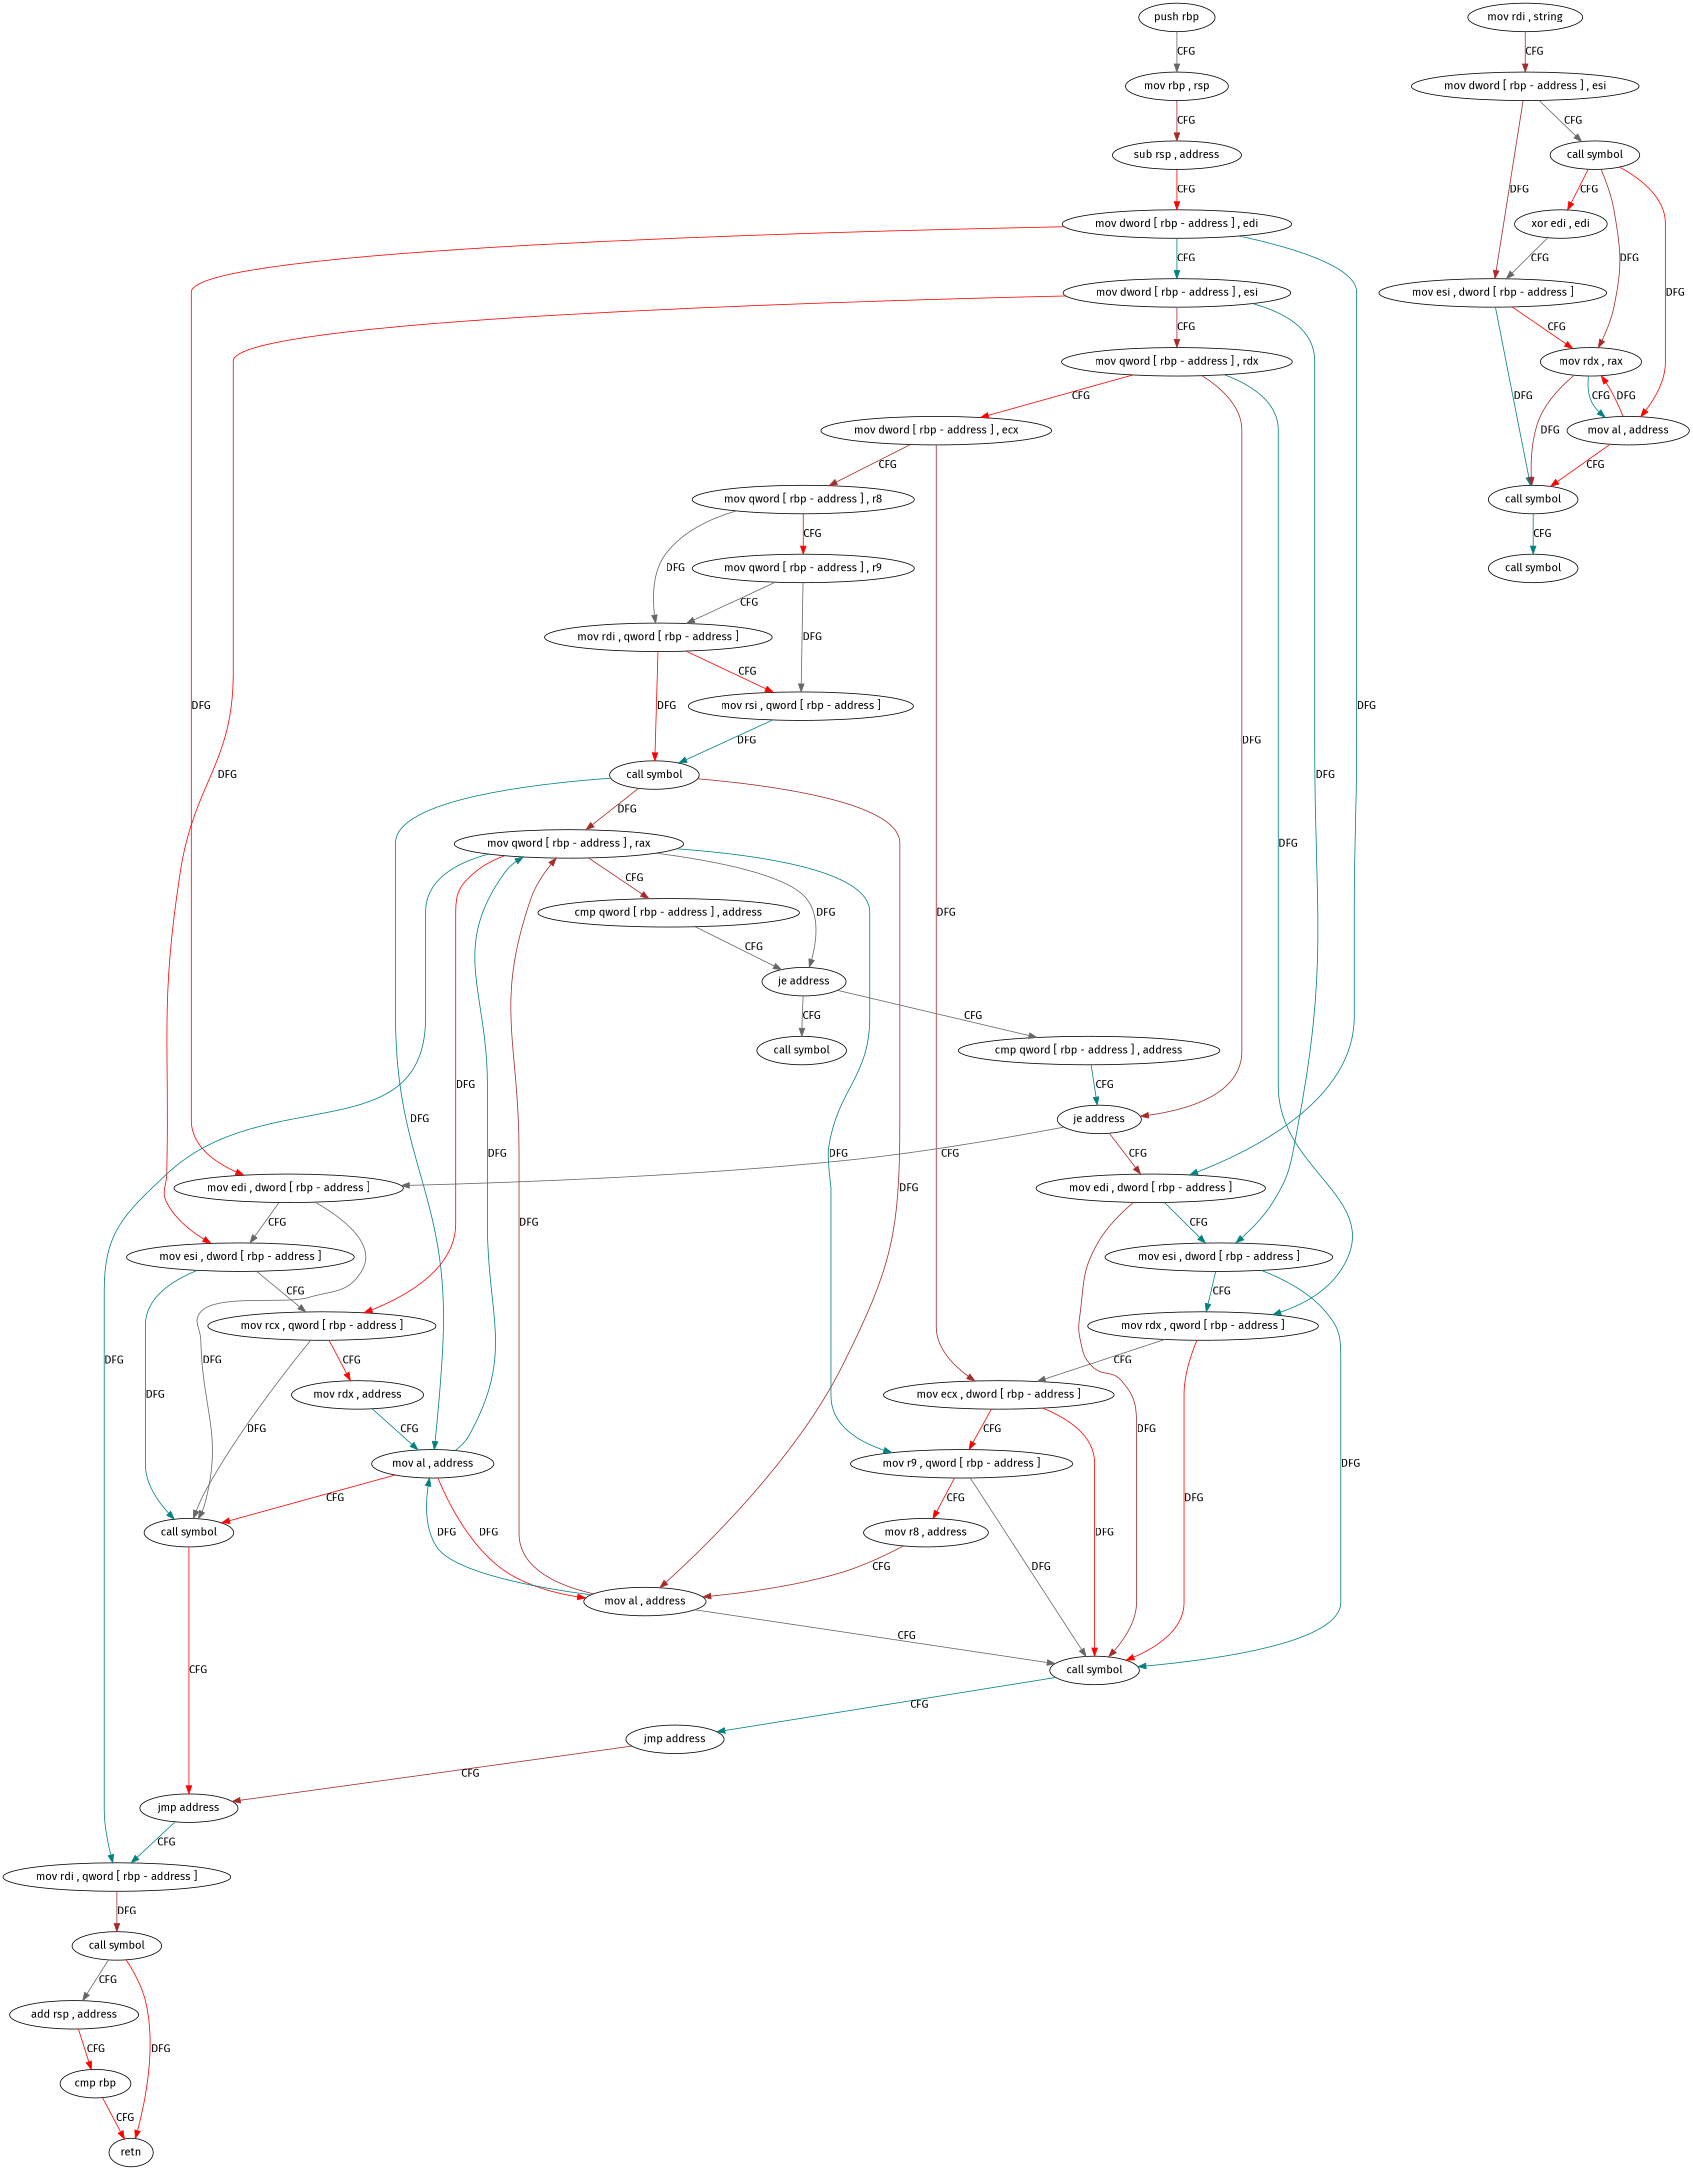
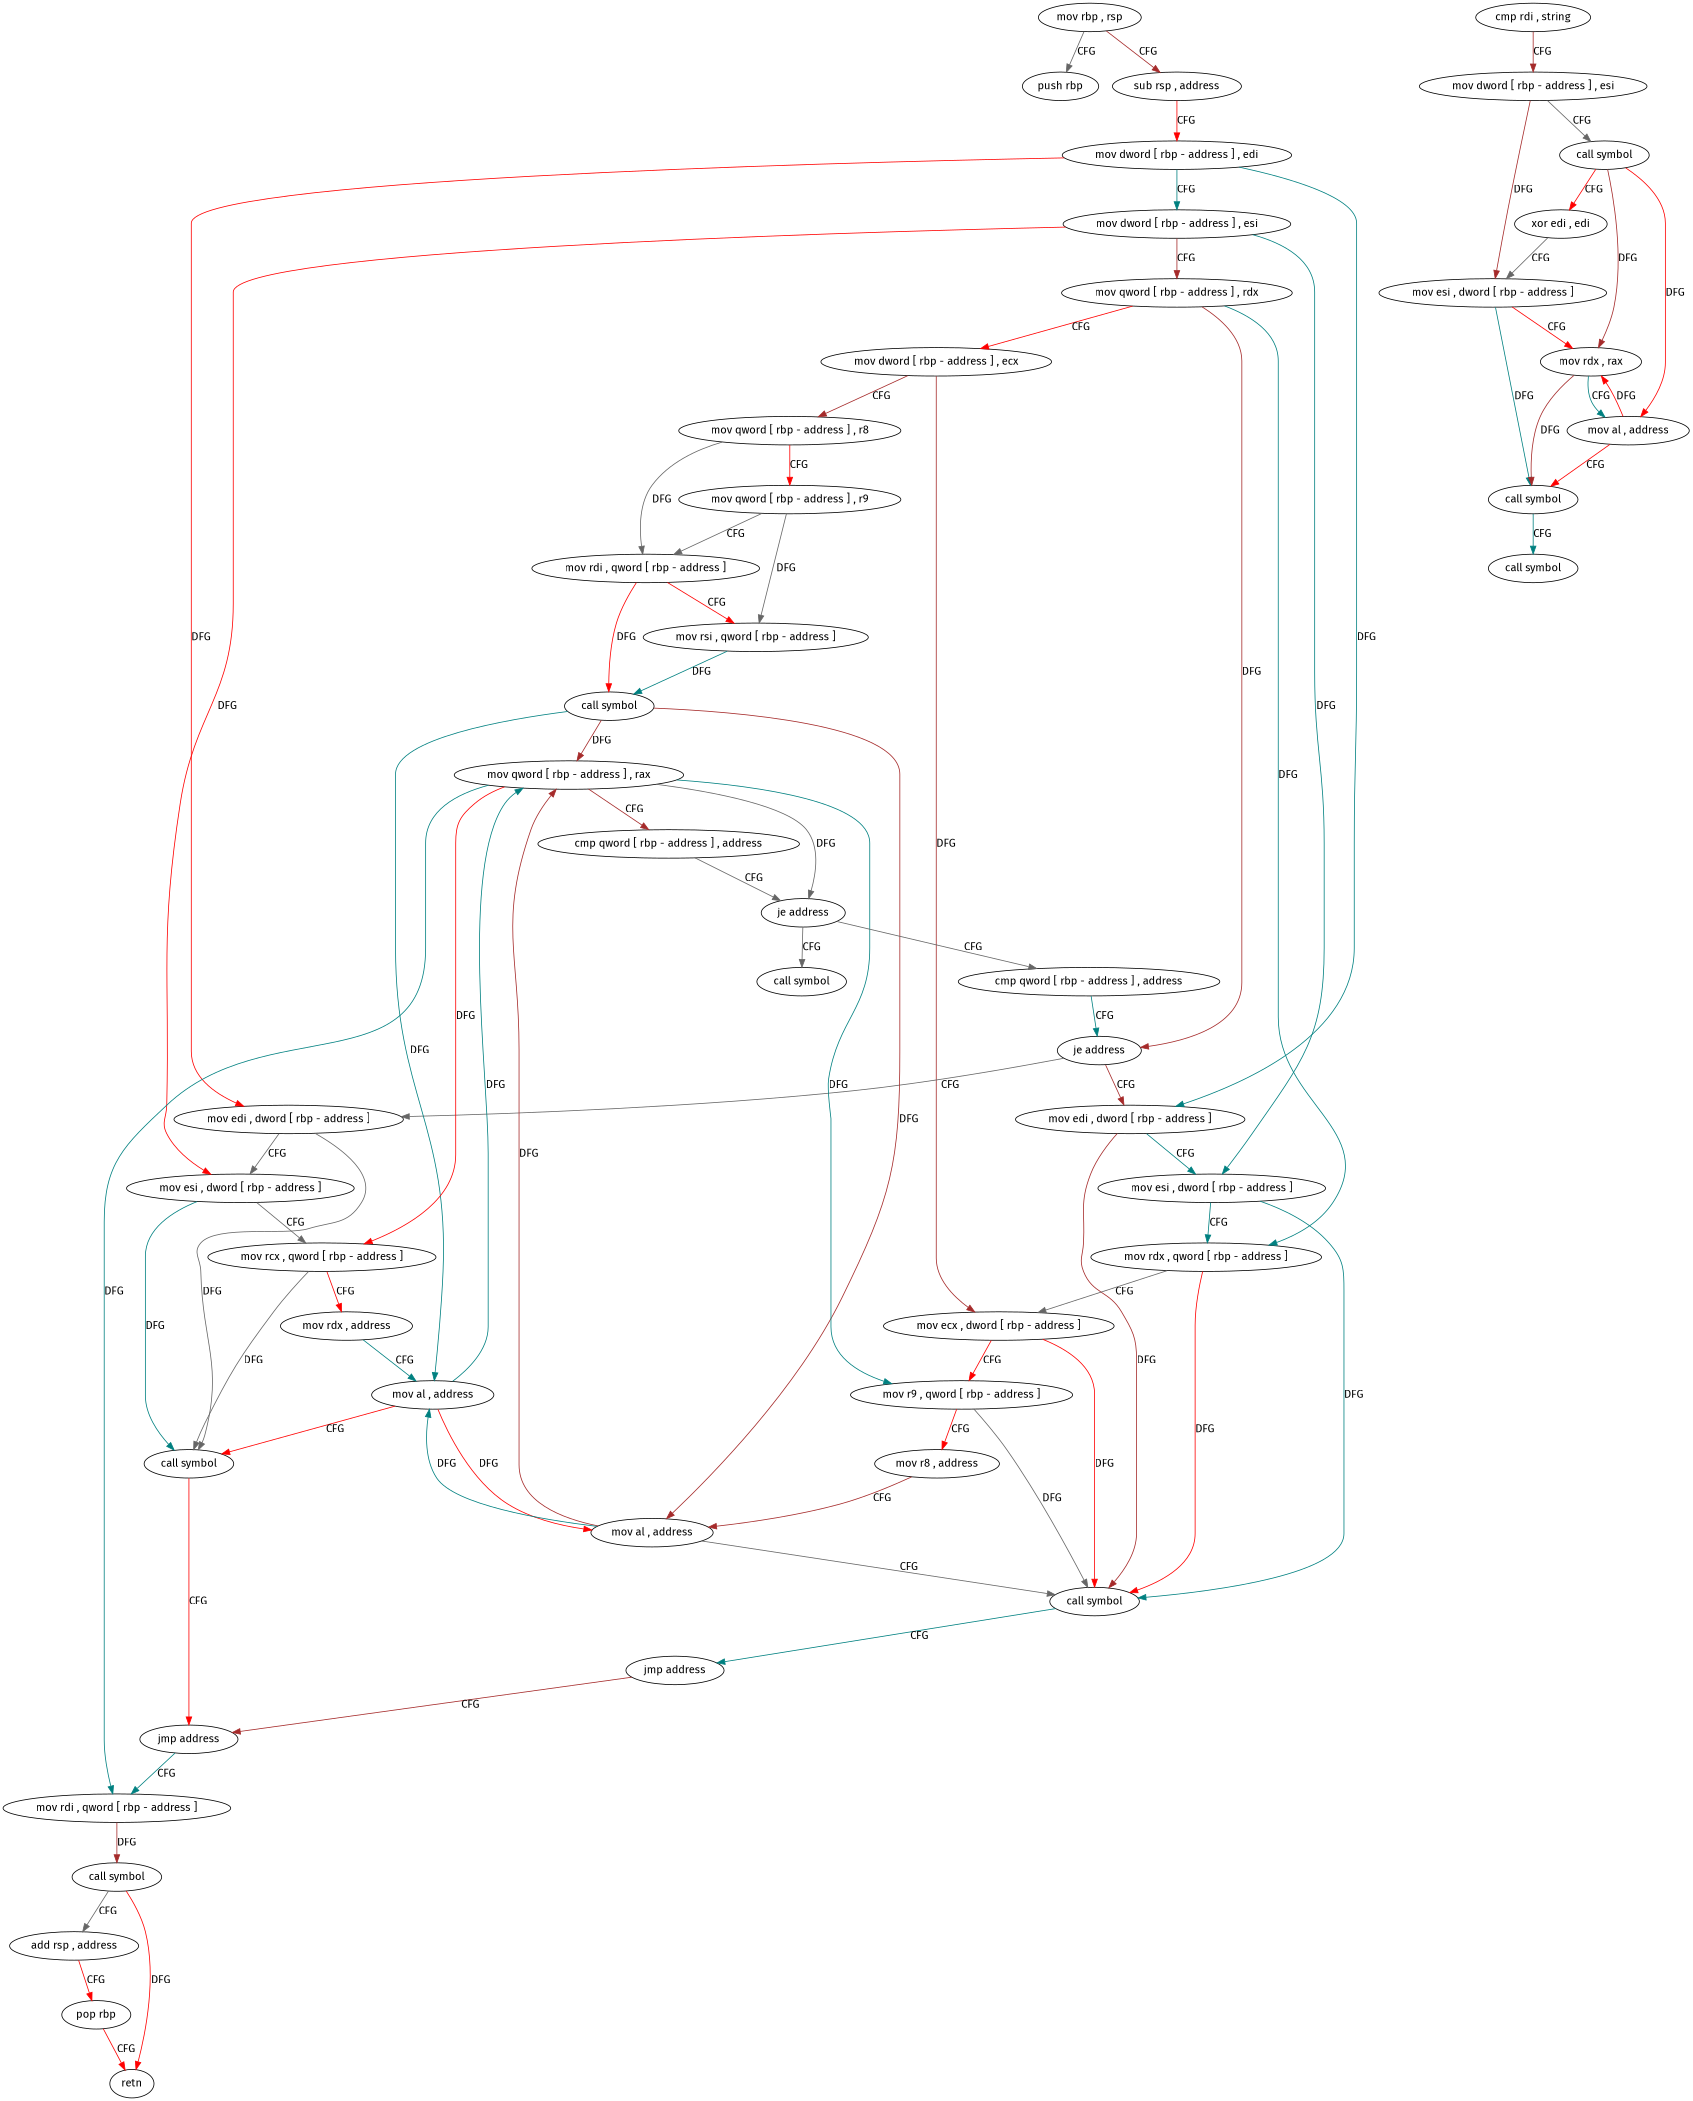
node "mov rdi , string": label "mov rdi , string" -> "cmp rdi , string"
edge "push rbp" -> "mov rbp , rsp": reversed
node "cmp rbp": label "cmp rbp" -> "pop rbp"
